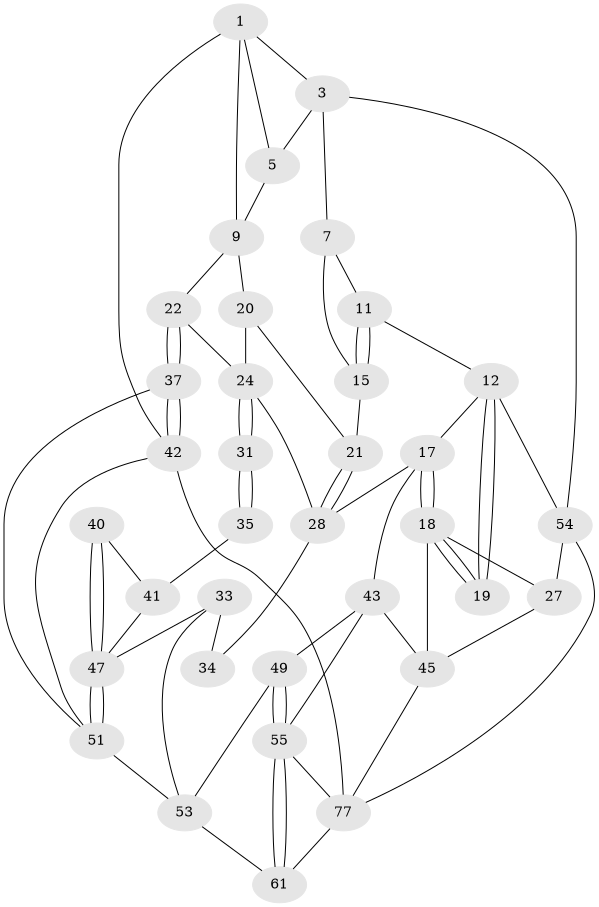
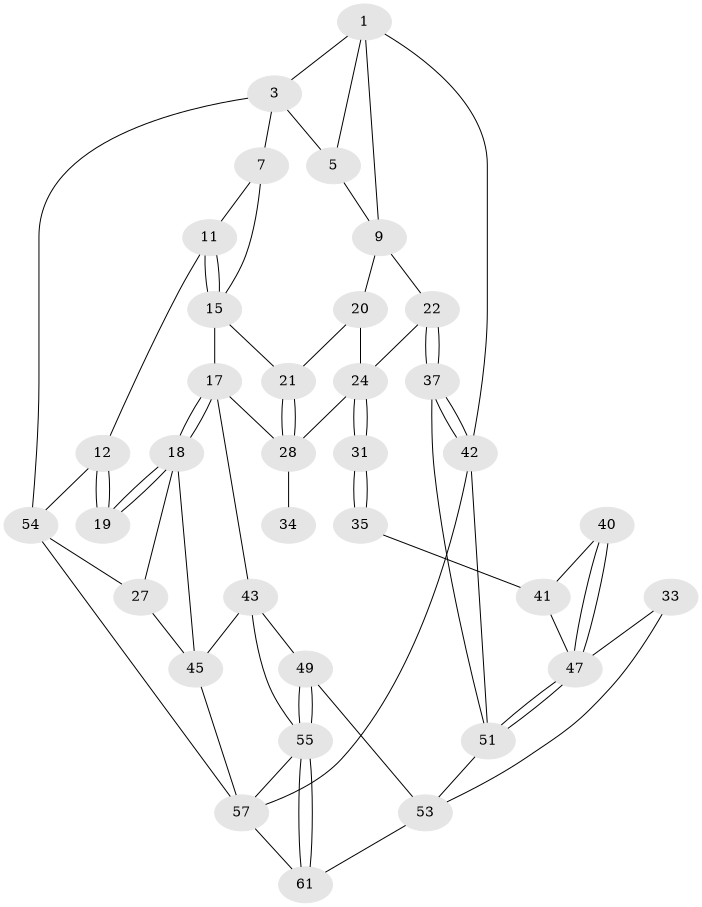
edge "12" -- "17": now "15" -- "17"
edge "33" -- "34": removed
node "77": label "77" -> "57"
